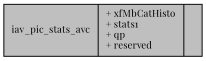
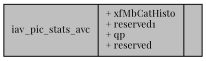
node "iav_pic_stats_avc": text "+ stats1" -> "+ reserved1"
